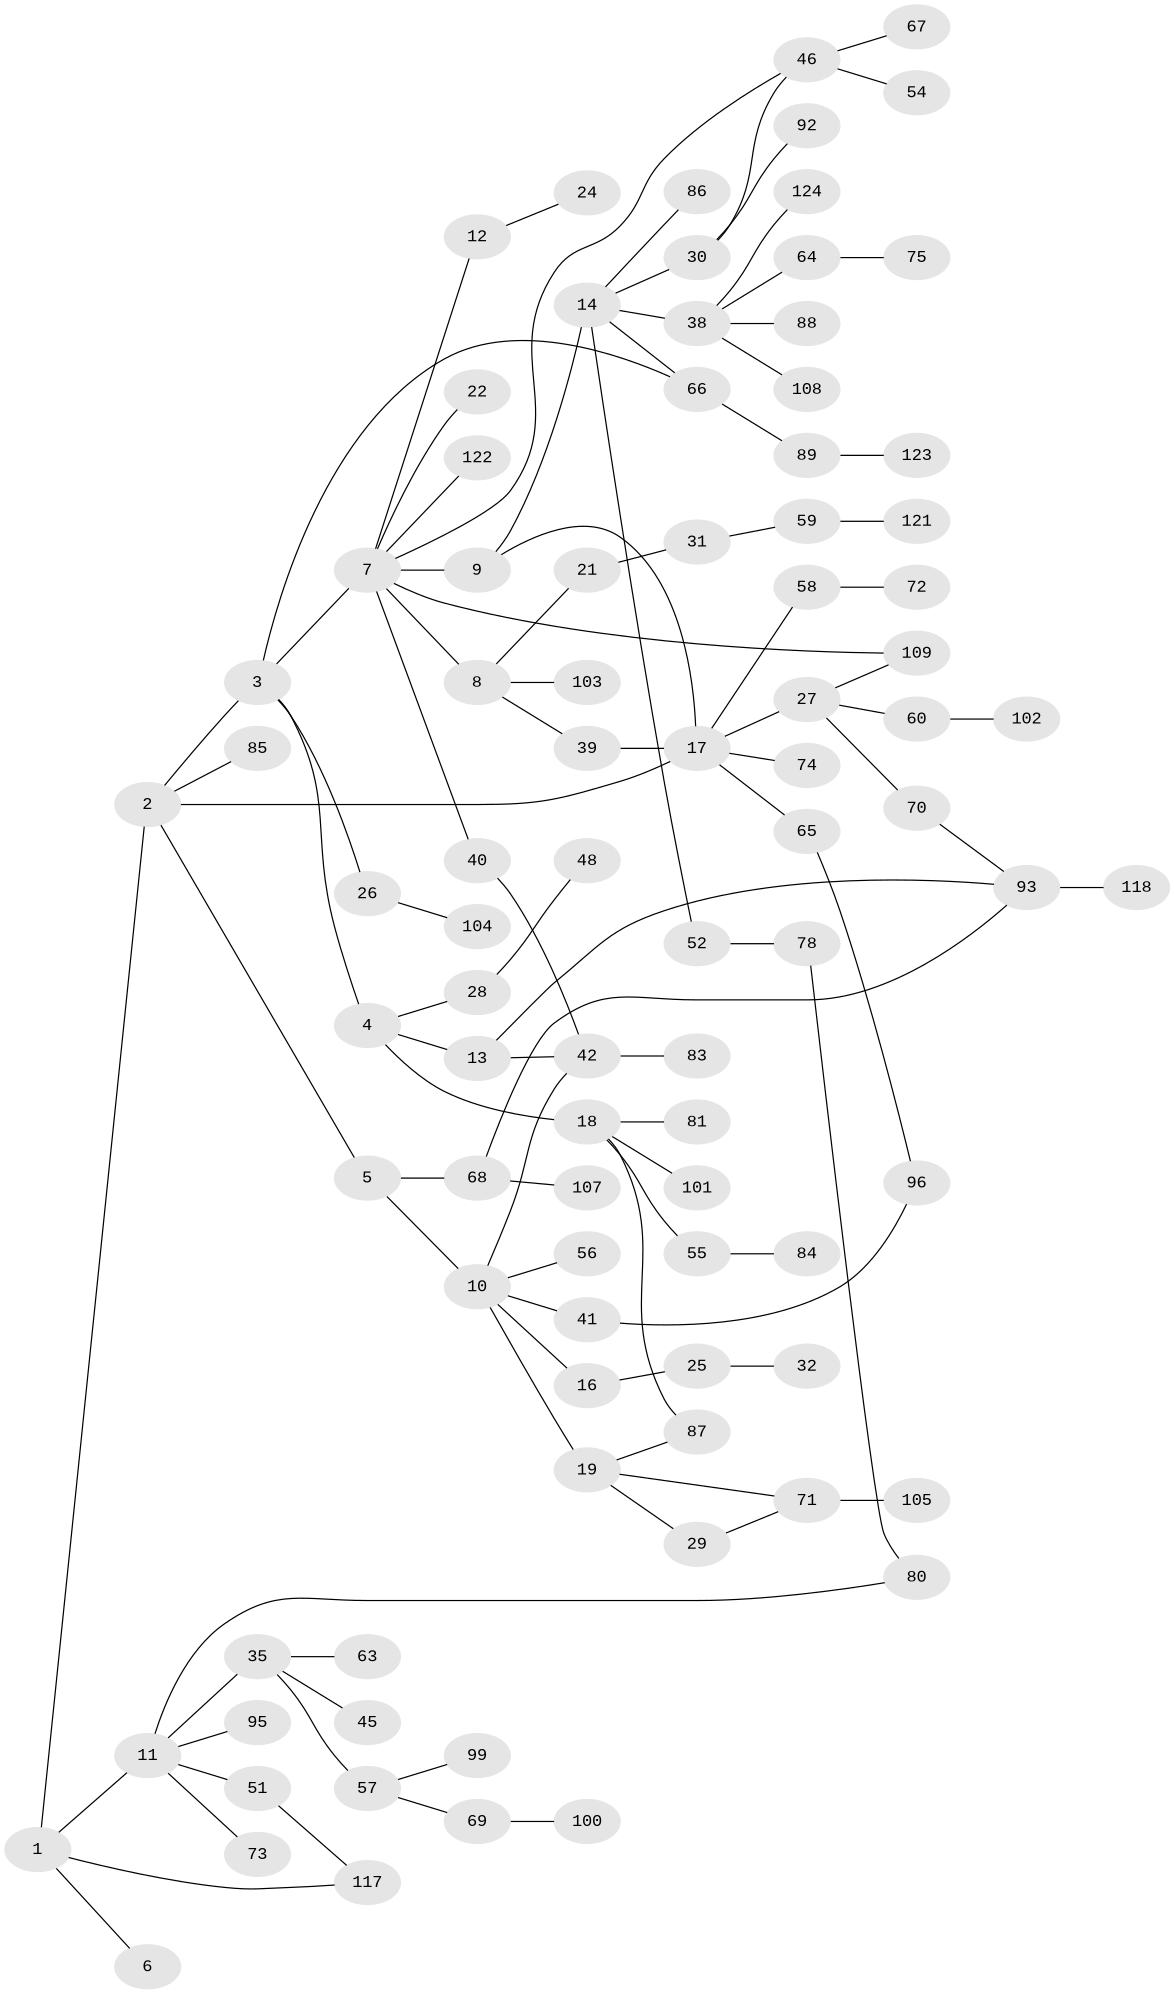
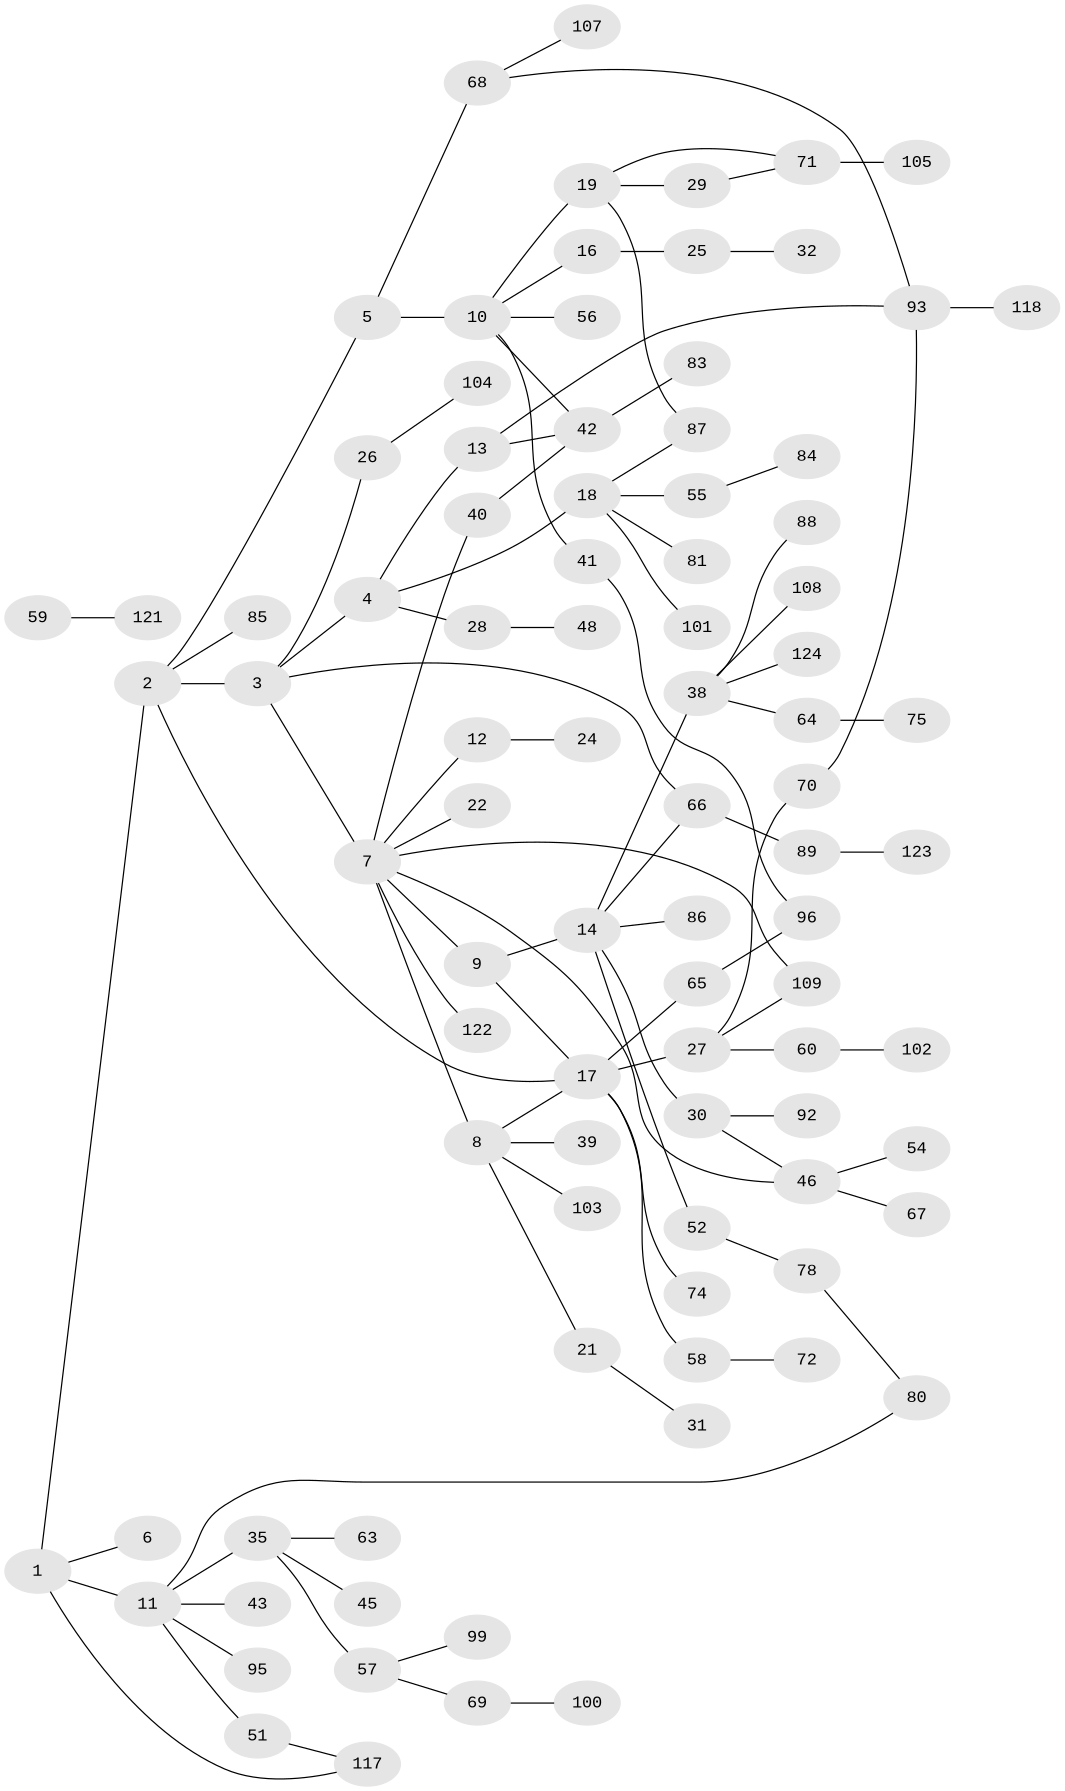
edge "59" -- "31": removed
edge "39" -- "17": now "8" -- "17"
node "73": label "73" -> "43"
